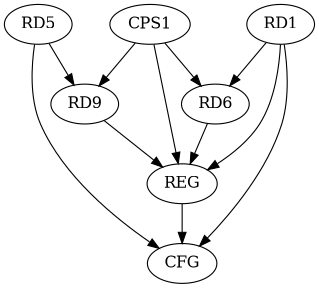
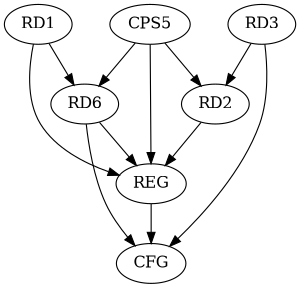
node "RD5": label "RD5" -> "RD3"
node "CPS1": label "CPS1" -> "CPS5"
node "RD9": label "RD9" -> "RD2"
edge "RD1" -> "CFG": now "RD6" -> "CFG"
